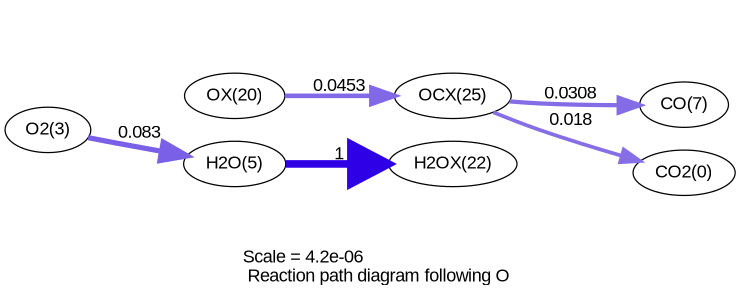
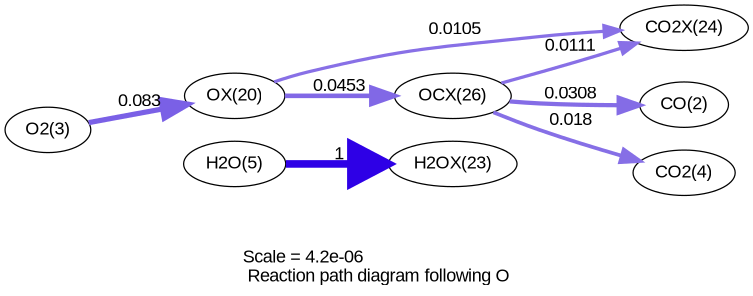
node "CO2X(24)": added
node "OCX(25)": label "OCX(25)" -> "OCX(26)"
node "CO(7)": label "CO(7)" -> "CO(2)"
edge "O2(3)" -> "H2O(5)": now "O2(3)" -> "OX(20)"
node "H2OX(22)": label "H2OX(22)" -> "H2OX(23)"
node "CO2(0)": label "CO2(0)" -> "CO2(4)"
